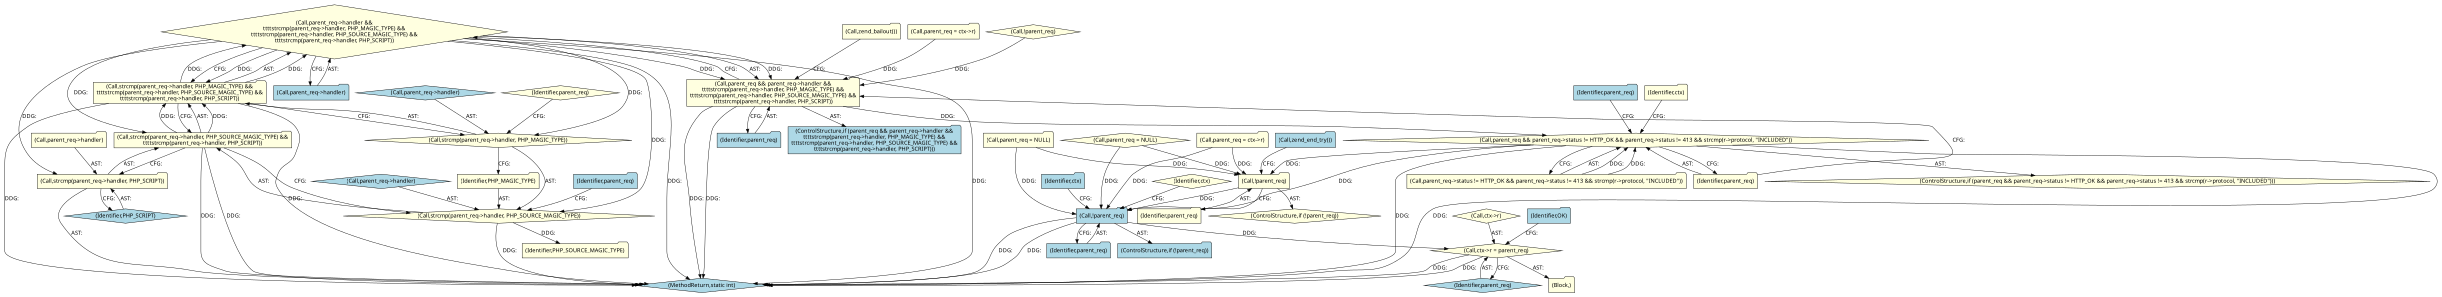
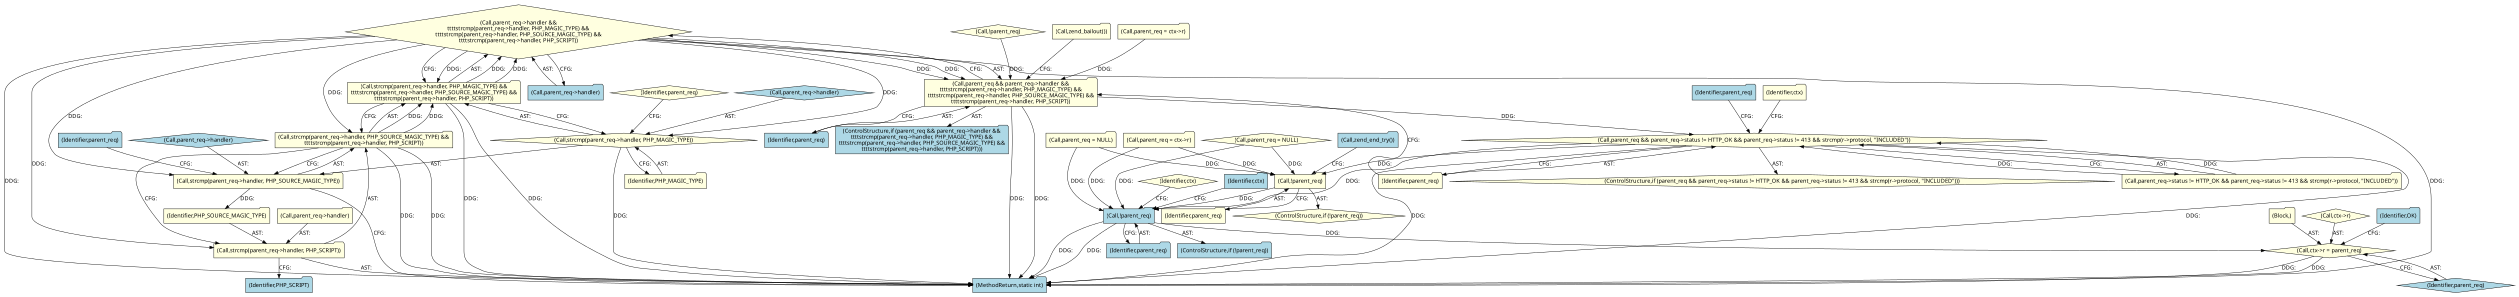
edge "(Identifier,PHP_MAGIC_TYPE)" -> "(Call,strcmp(parent_req->handler, PHP_SOURCE_MAGIC_TYPE))": now "(Identifier,PHP_MAGIC_TYPE)" -> "(Call,strcmp(parent_req->handler, PHP_MAGIC_TYPE))"
edge "(Identifier,PHP_SCRIPT)" -> "(Call,strcmp(parent_req->handler, PHP_SCRIPT))": now "(Identifier,PHP_SOURCE_MAGIC_TYPE)" -> "(Call,strcmp(parent_req->handler, PHP_SCRIPT))"
node "(Identifier,PHP_SCRIPT)": shape diamond -> folder
node "(Call,strcmp(parent_req->handler, PHP_SOURCE_MAGIC_TYPE))": shape diamond -> folder
edge "(Call,strcmp(parent_req->handler, PHP_SOURCE_MAGIC_TYPE))" -> "(MethodReturn,static int)": label "DDG: " -> "CFG: "
edge "(Call,ctx->r = parent_req)" -> "(Block,)": reversed
edge "(Call,strcmp(parent_req->handler, PHP_MAGIC_TYPE))" -> "(MethodReturn,static int)": added, label "DDG:"
node "(MethodReturn,static int)": shape diamond -> folder
